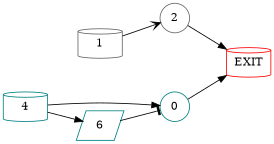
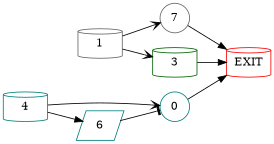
node "2": label "2" -> "7"
node "3": added
edge "4" -> "0": arrowhead normal -> vee
